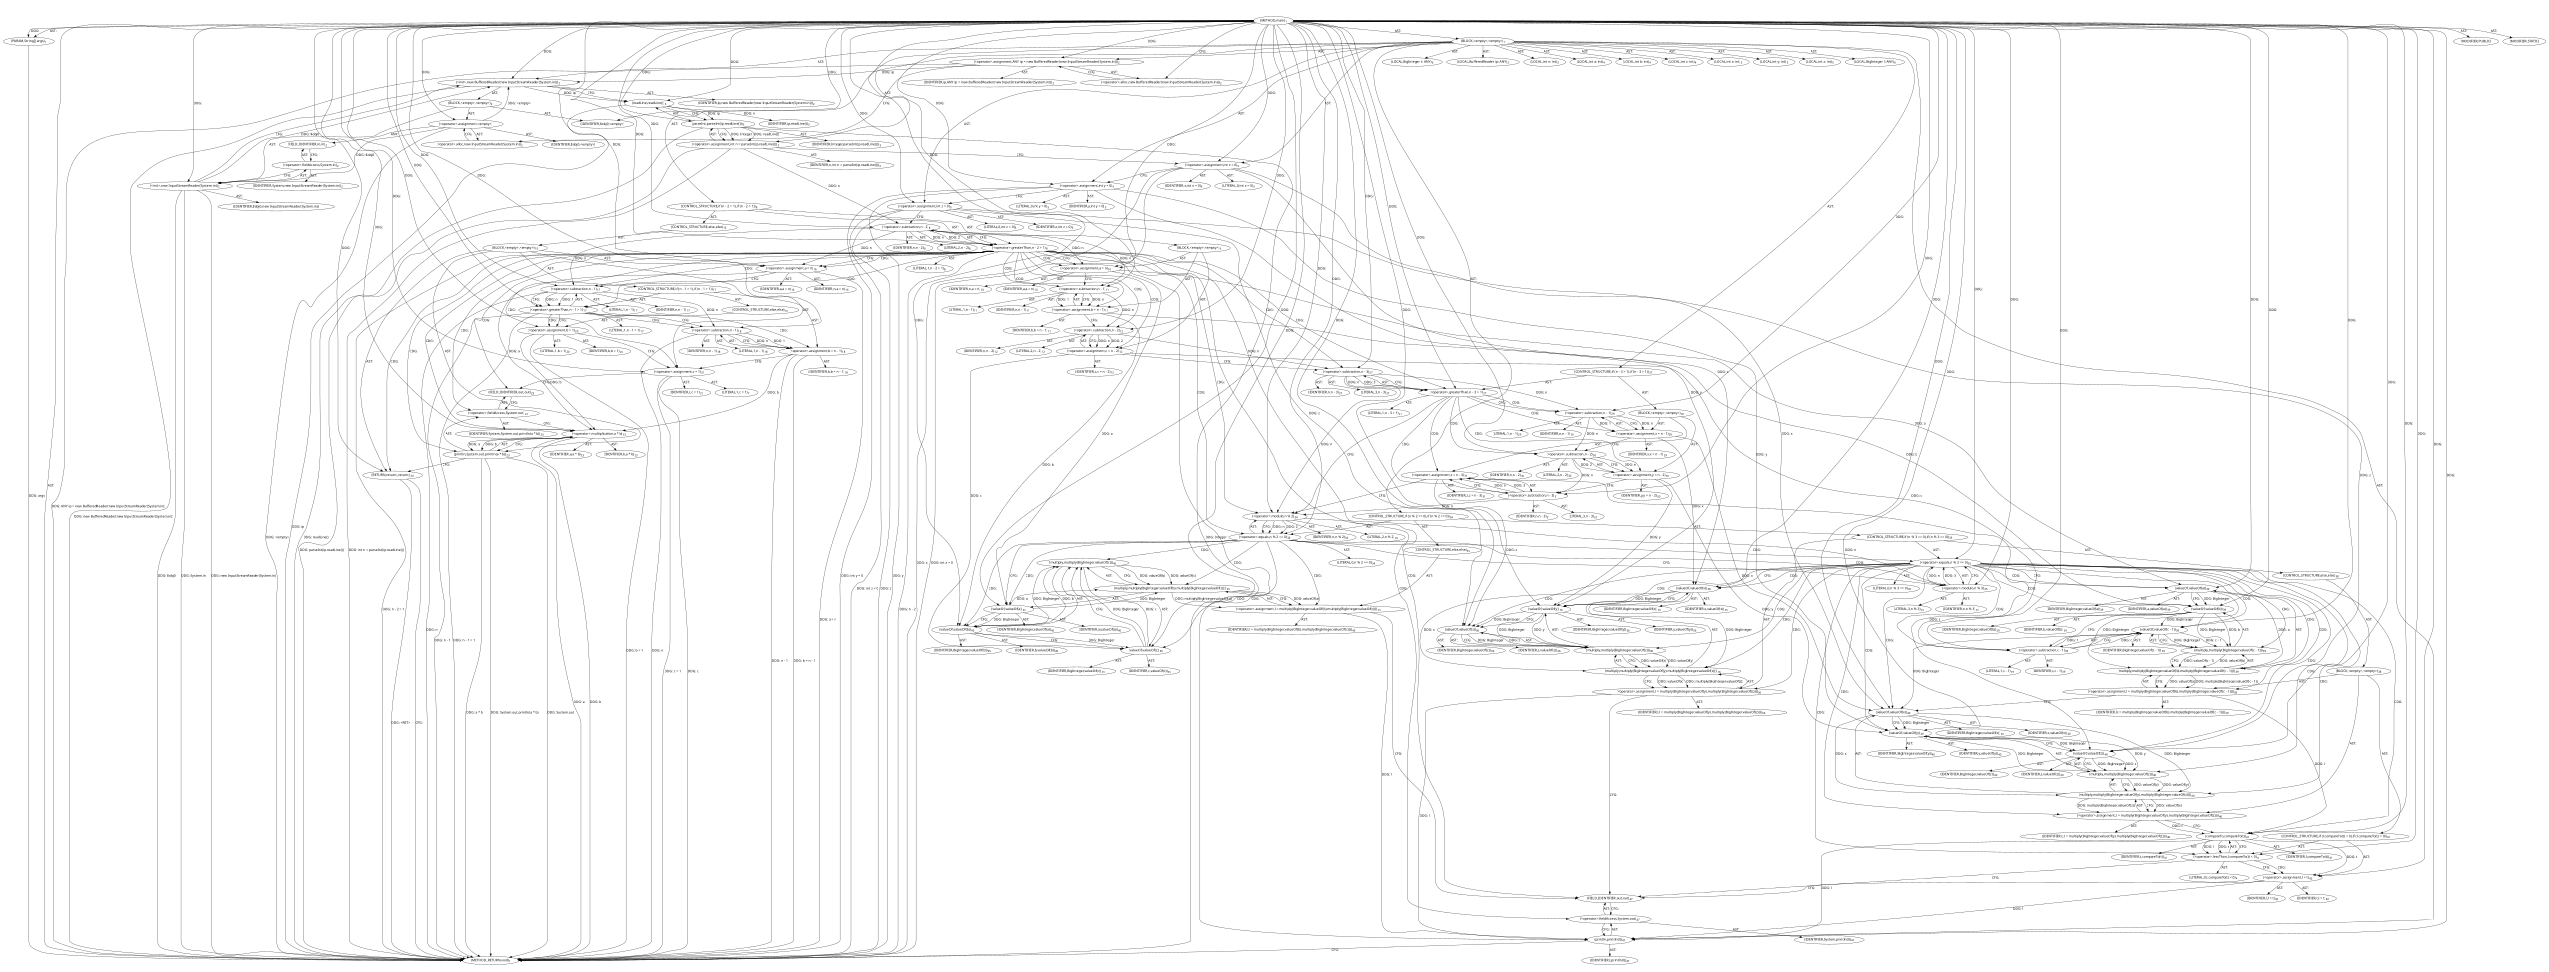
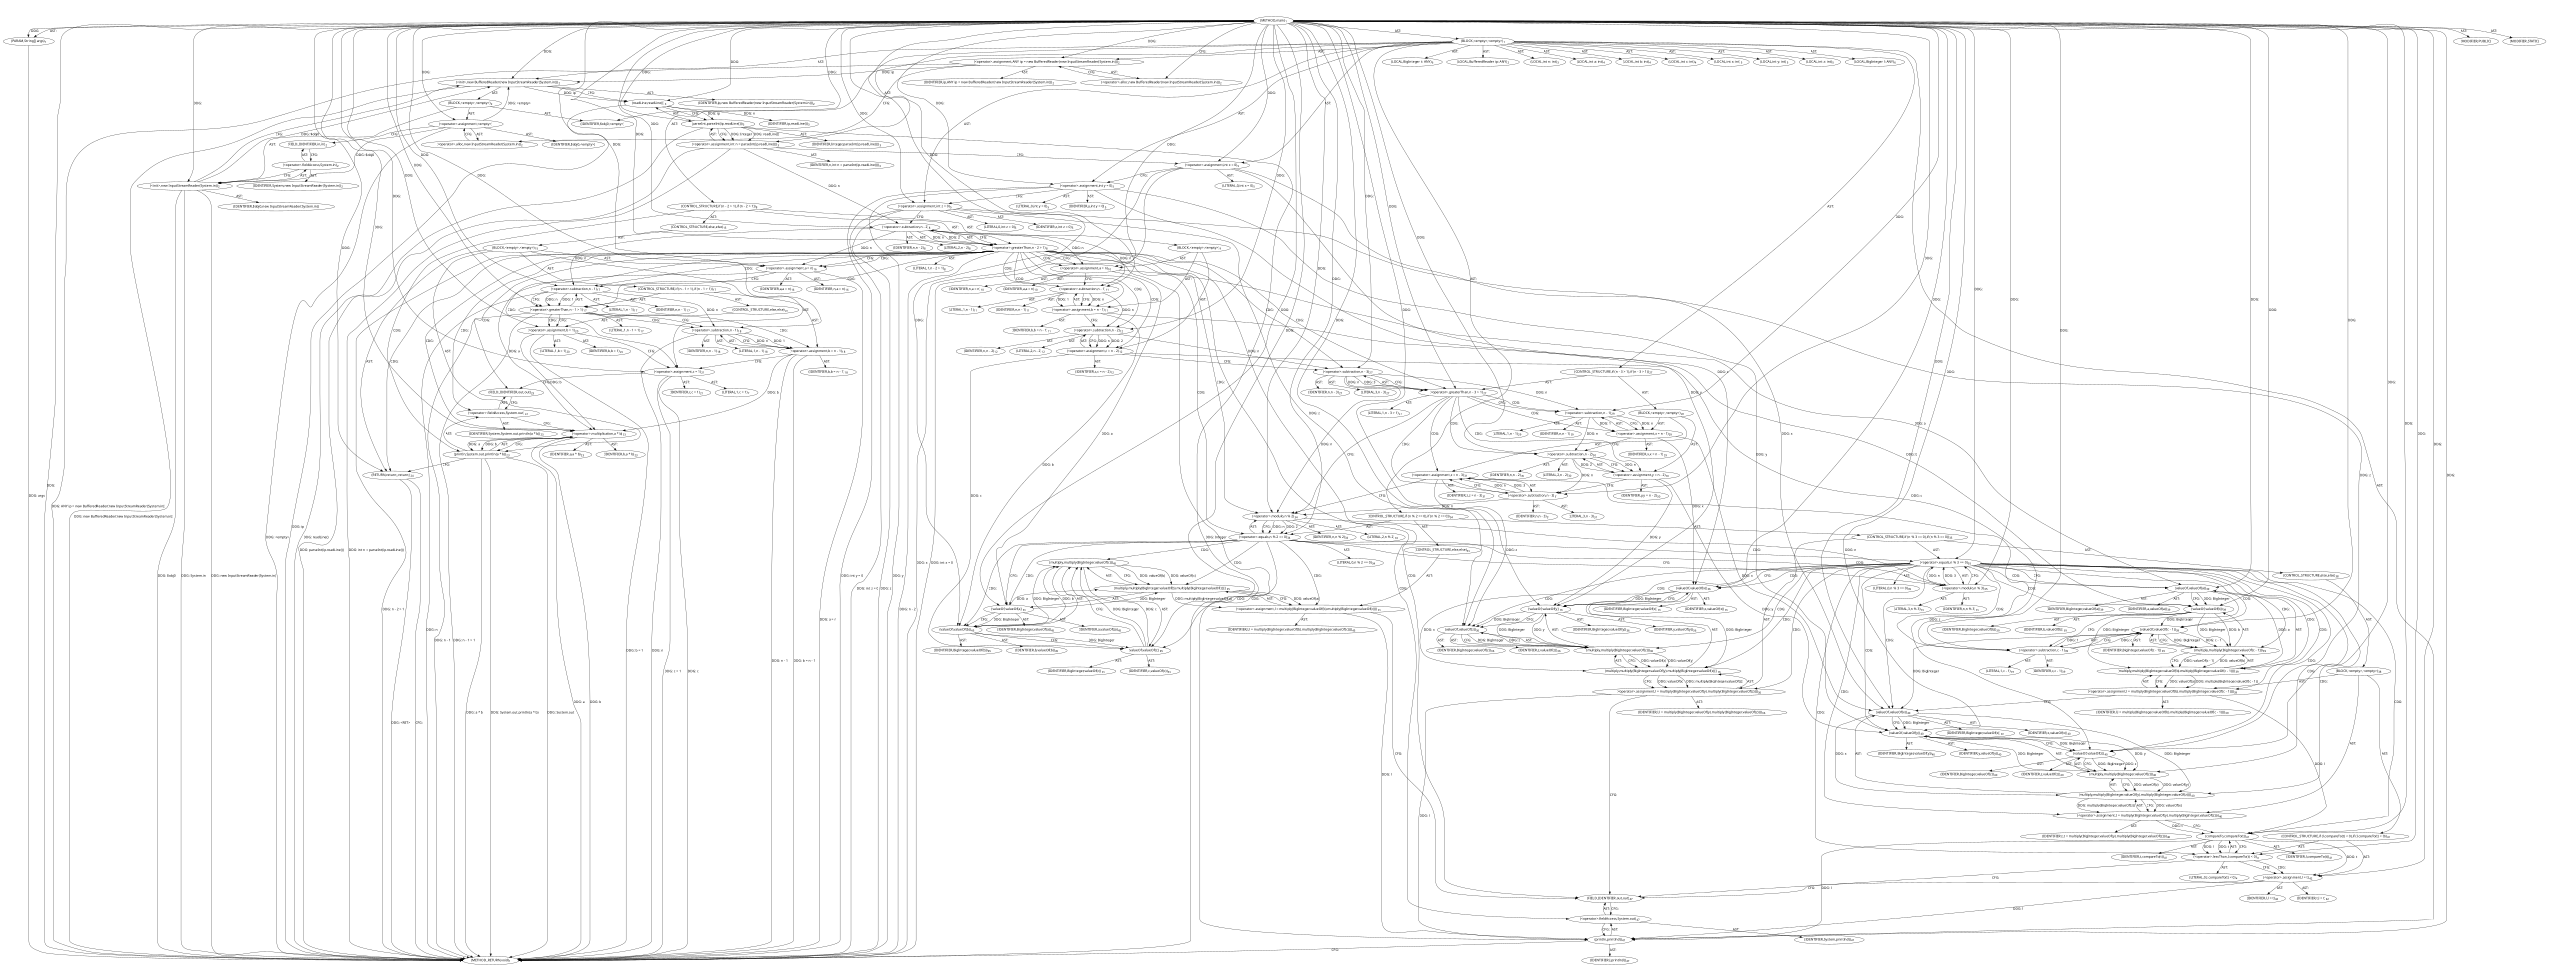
edge "(<operator>.assignment,<empty>)" -> "(FIELD_IDENTIFIER,in,in)": label "ANY: " -> "CFG: "
node "(IDENTIFIER,x,int x = 0)": removed
edge "(<operator>.greaterThan,n - 2 > 1)" -> "(println,System.out.println(a * b))": now "(CONTROL_STRUCTURE,if (n - 2 > 1),if (n - 2 > 1))" -> "(println,System.out.println(a * b))"
edge "(METHOD,main)" -> "(METHOD_RETURN,void)": label "AST: " -> "DDG: "
